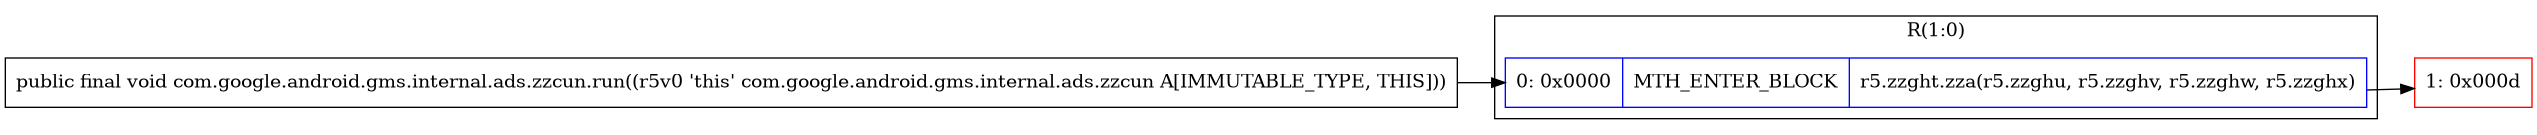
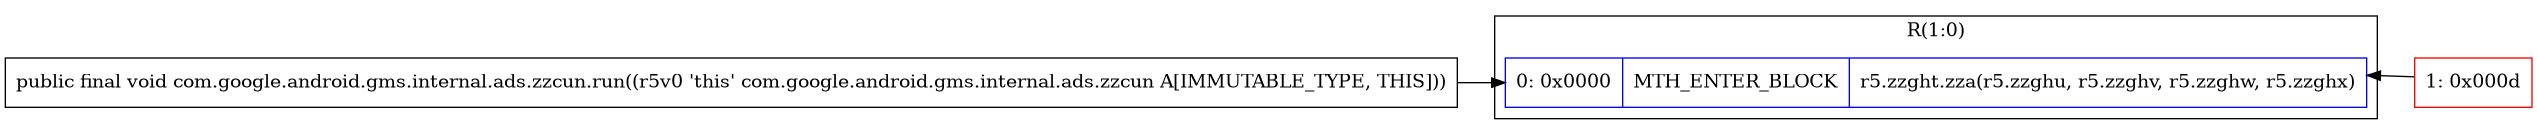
edge "0: 0x0000" -> "1: 0x000d": reversed
